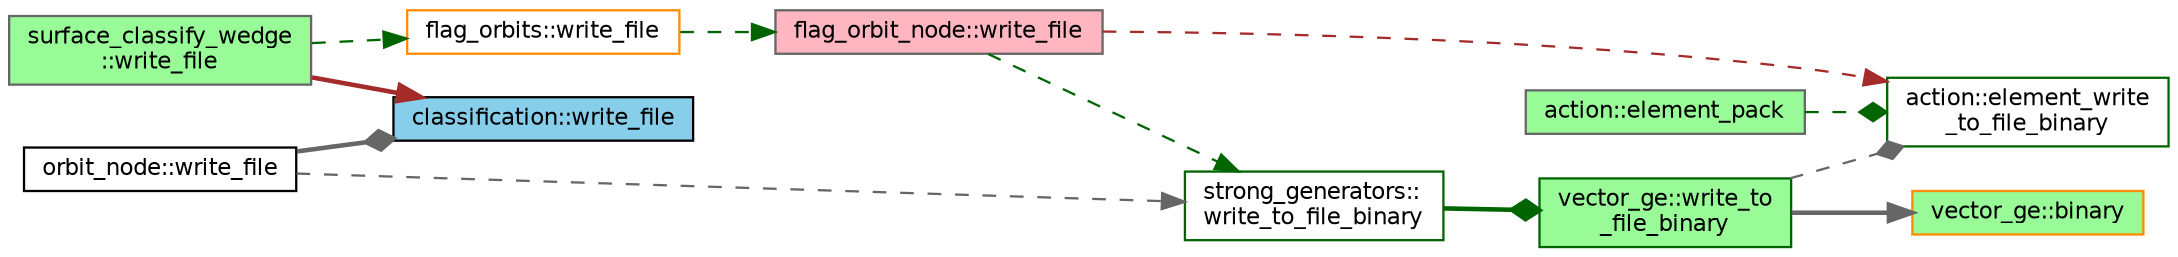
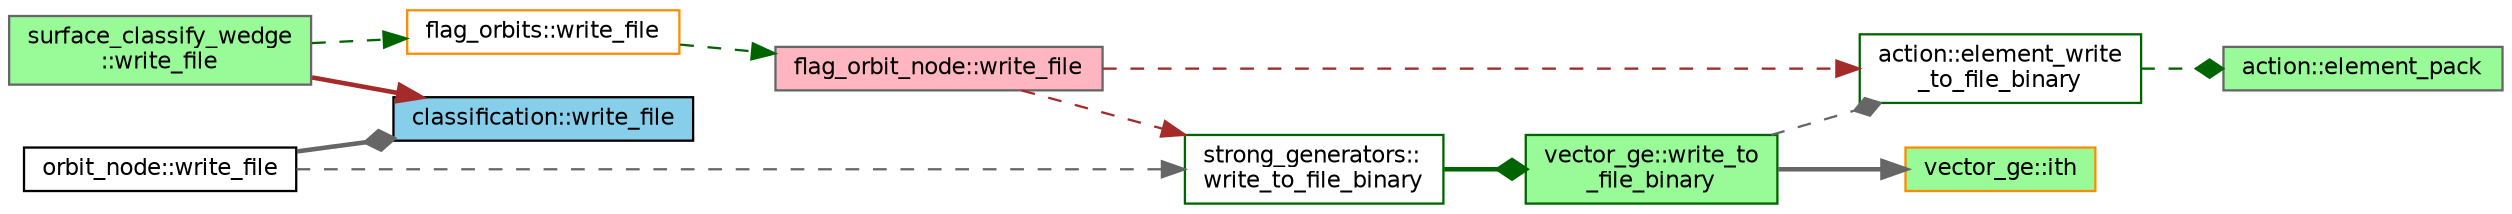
edge "flag_orbit_node::write_file" -> "strong_generators:: write_to_file_binary": color darkgreen -> brown
edge "action::element_pack" -> "action::element_write _to_file_binary": reversed
node "vector_ge::binary": label "vector_ge::binary" -> "vector_ge::ith"
